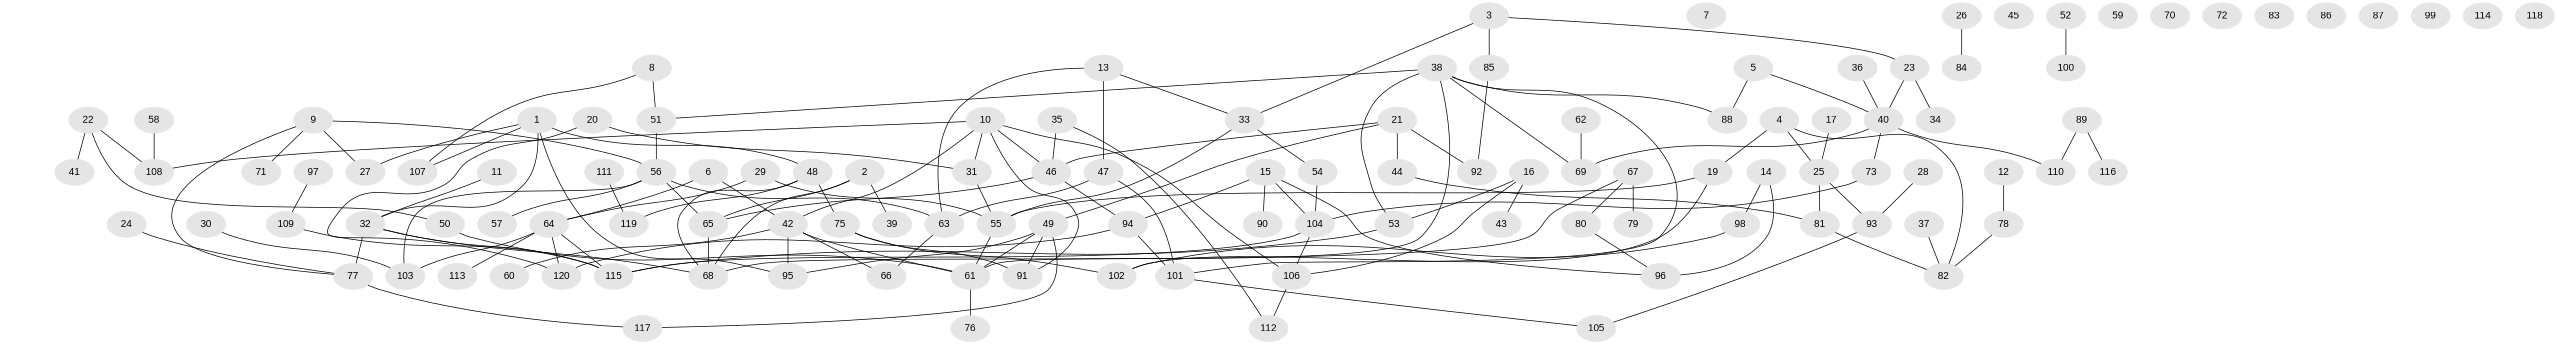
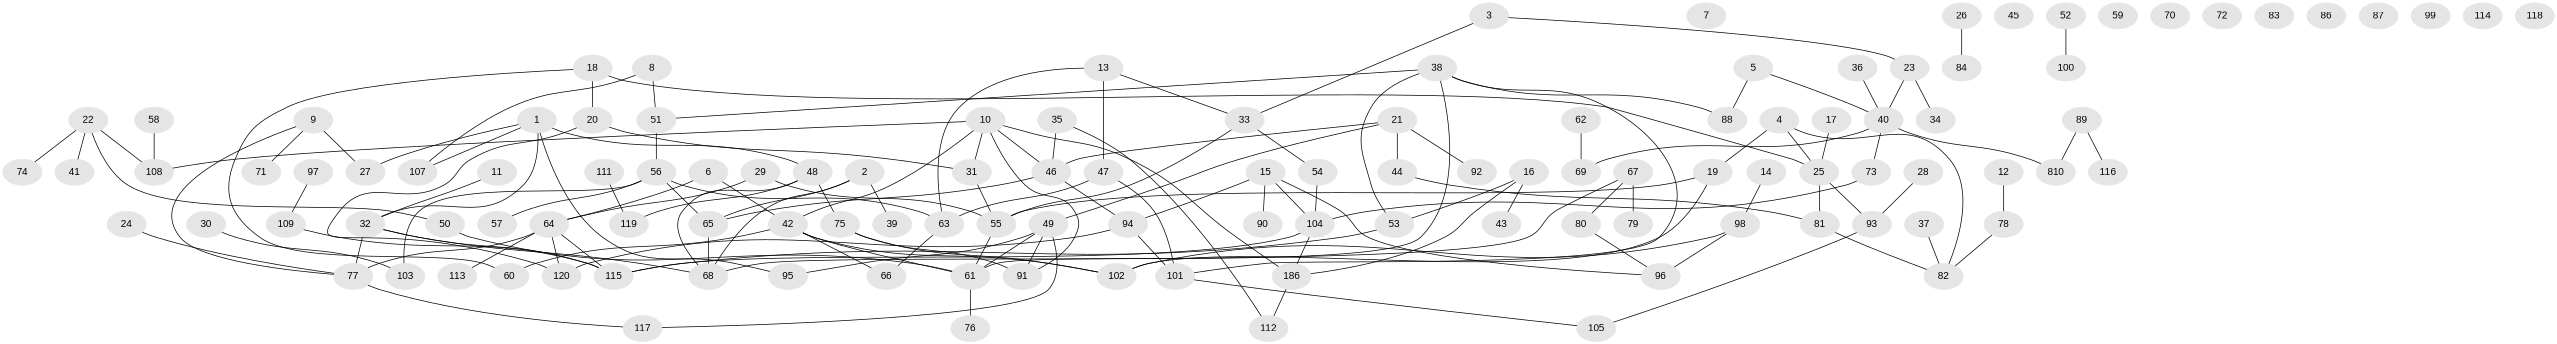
node "18": added
node "85": removed
edge "38" -- "69": removed
edge "9" -- "56": removed
node "74": added
node "110": label "110" -> "810"
edge "42" -- "95": now "42" -- "102"
edge "64" -- "103": now "64" -- "77"
edge "14" -- "96": now "98" -- "96"
node "106": label "106" -> "186"
